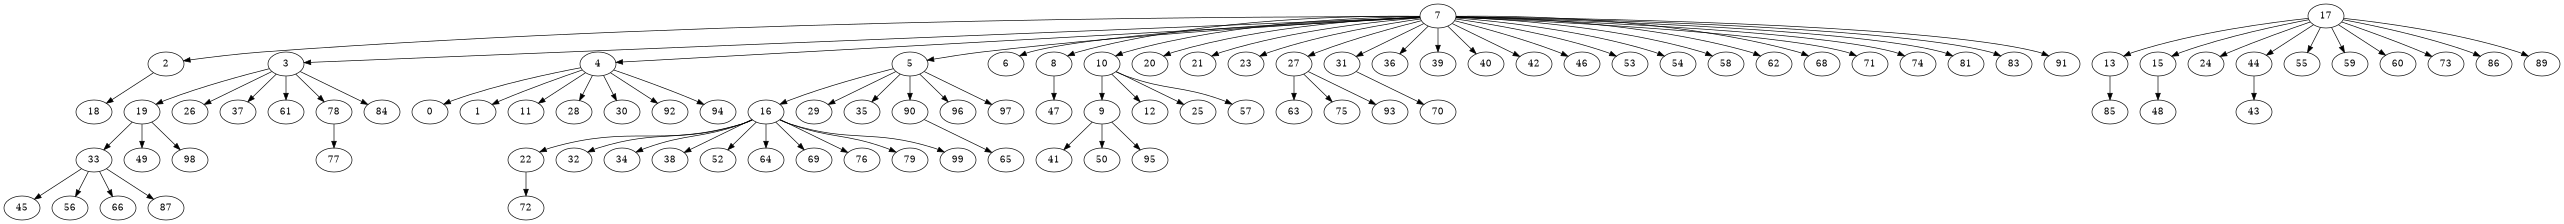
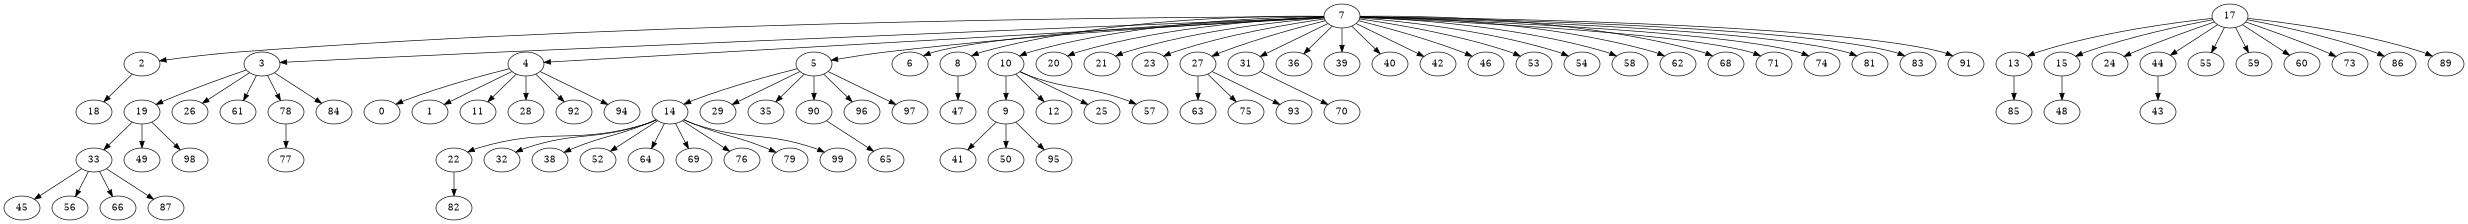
node "37": removed
node "30": removed
node "16": label "16" -> "14"
node "34": removed
node "72": label "72" -> "82"
